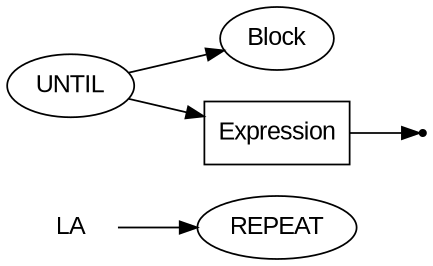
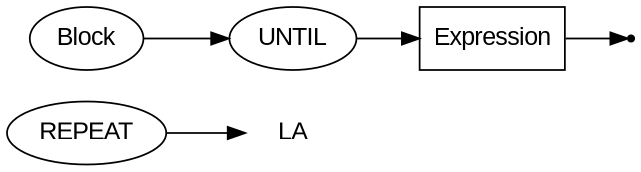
edge "UNTIL" -> "Block": reversed
edge "LA" -> "REPEAT": reversed
